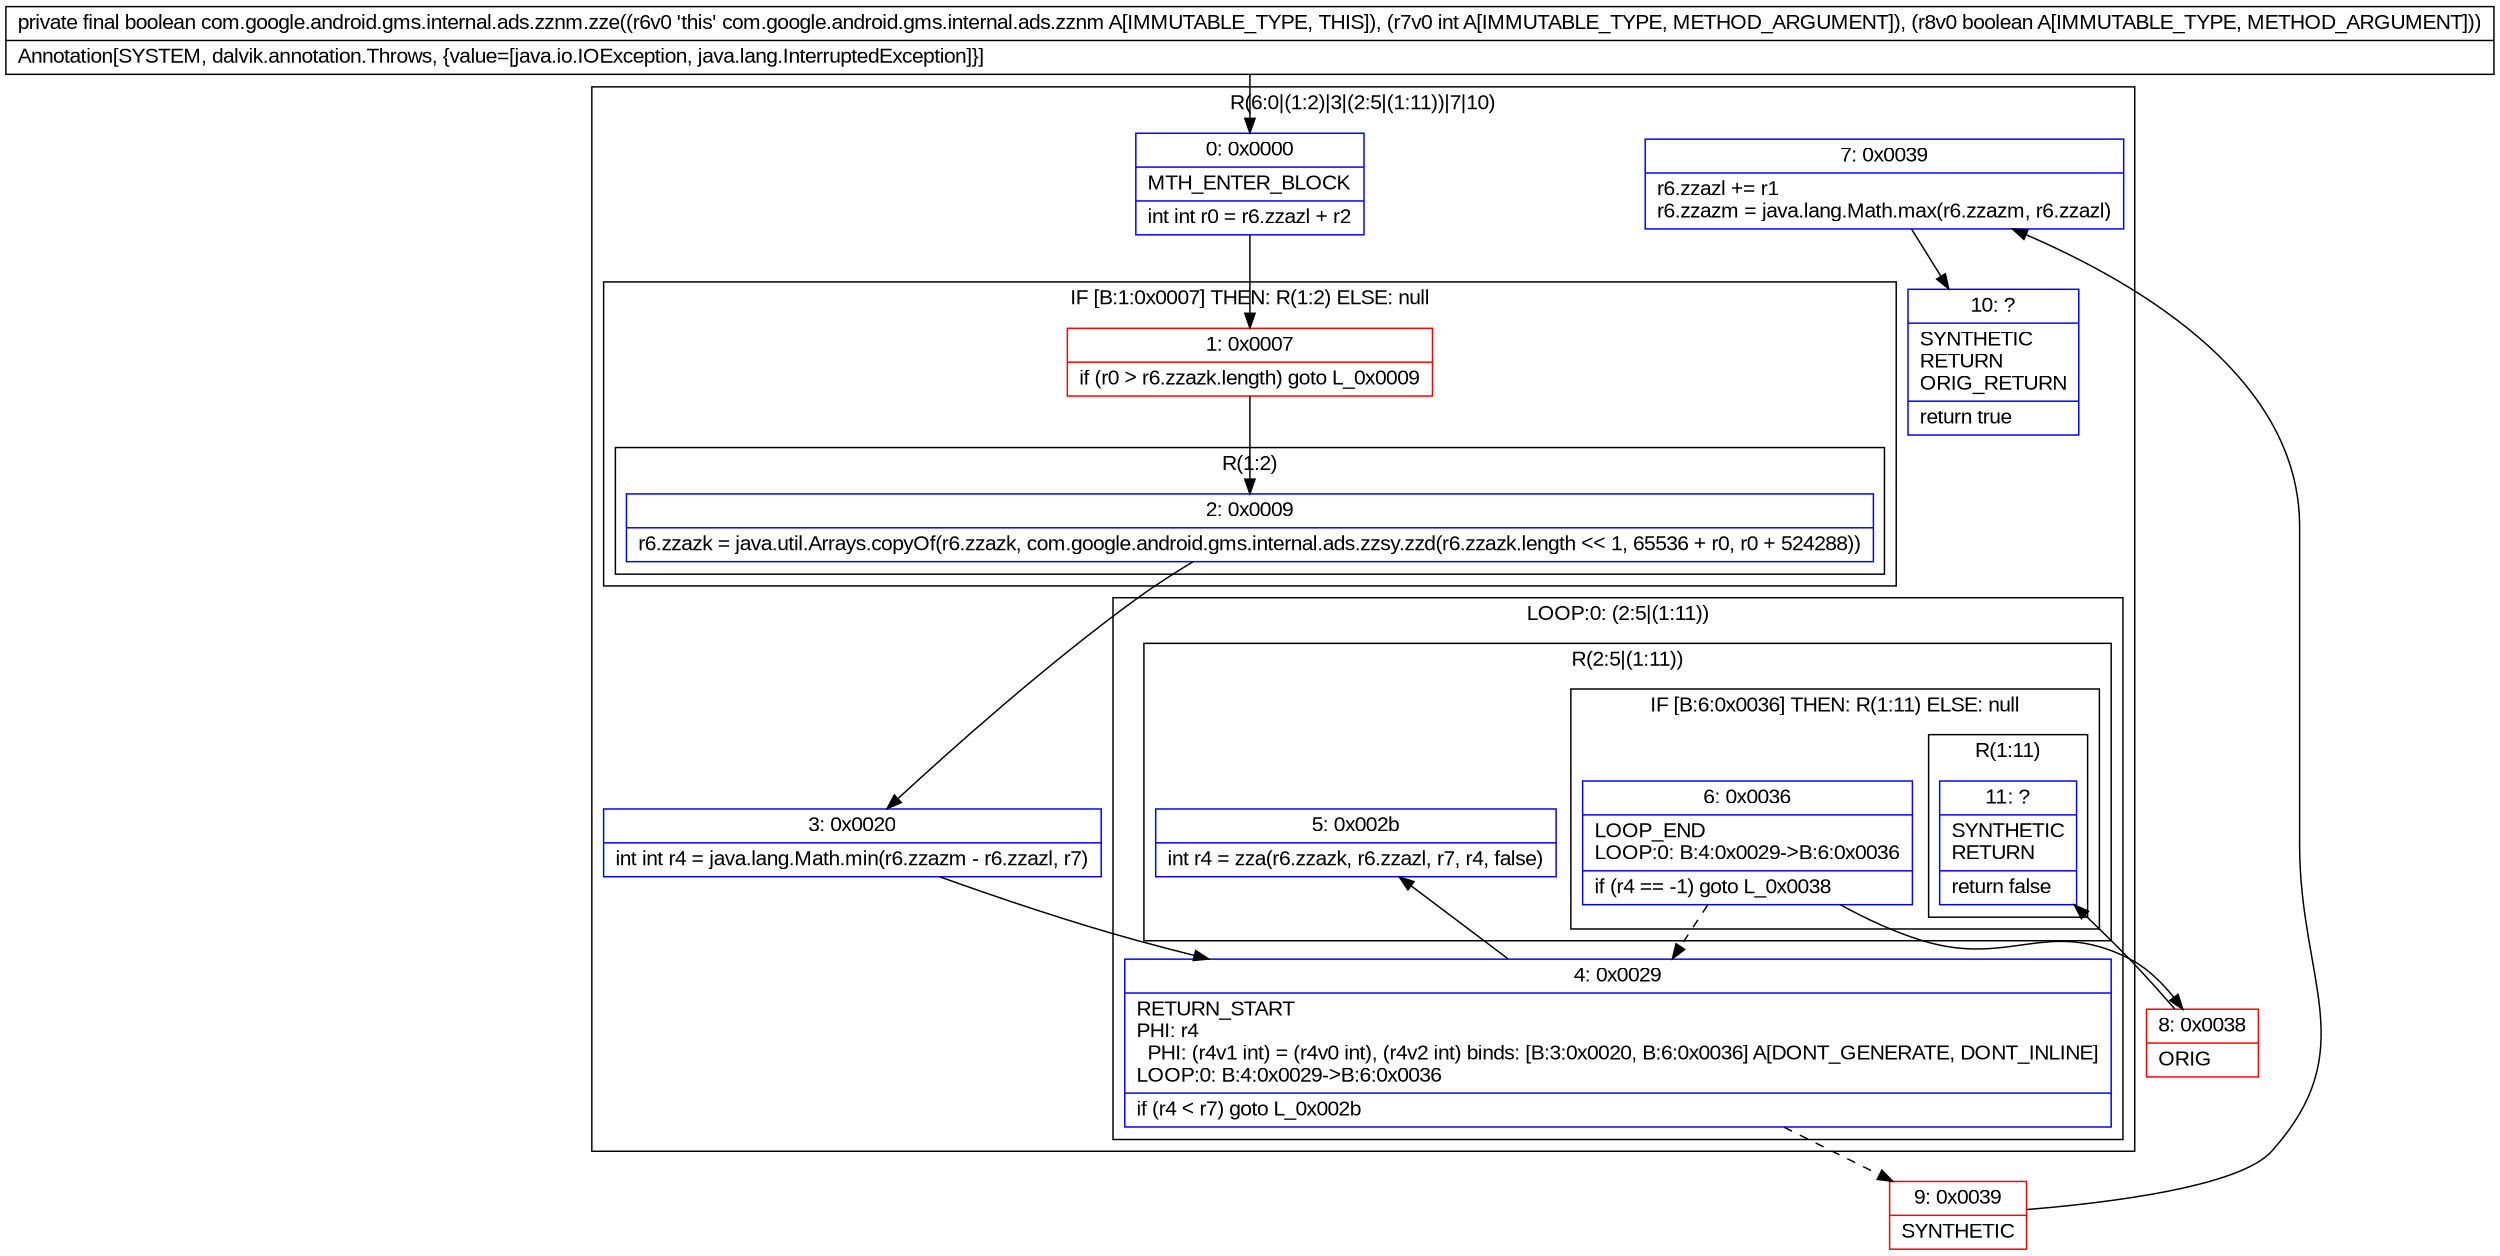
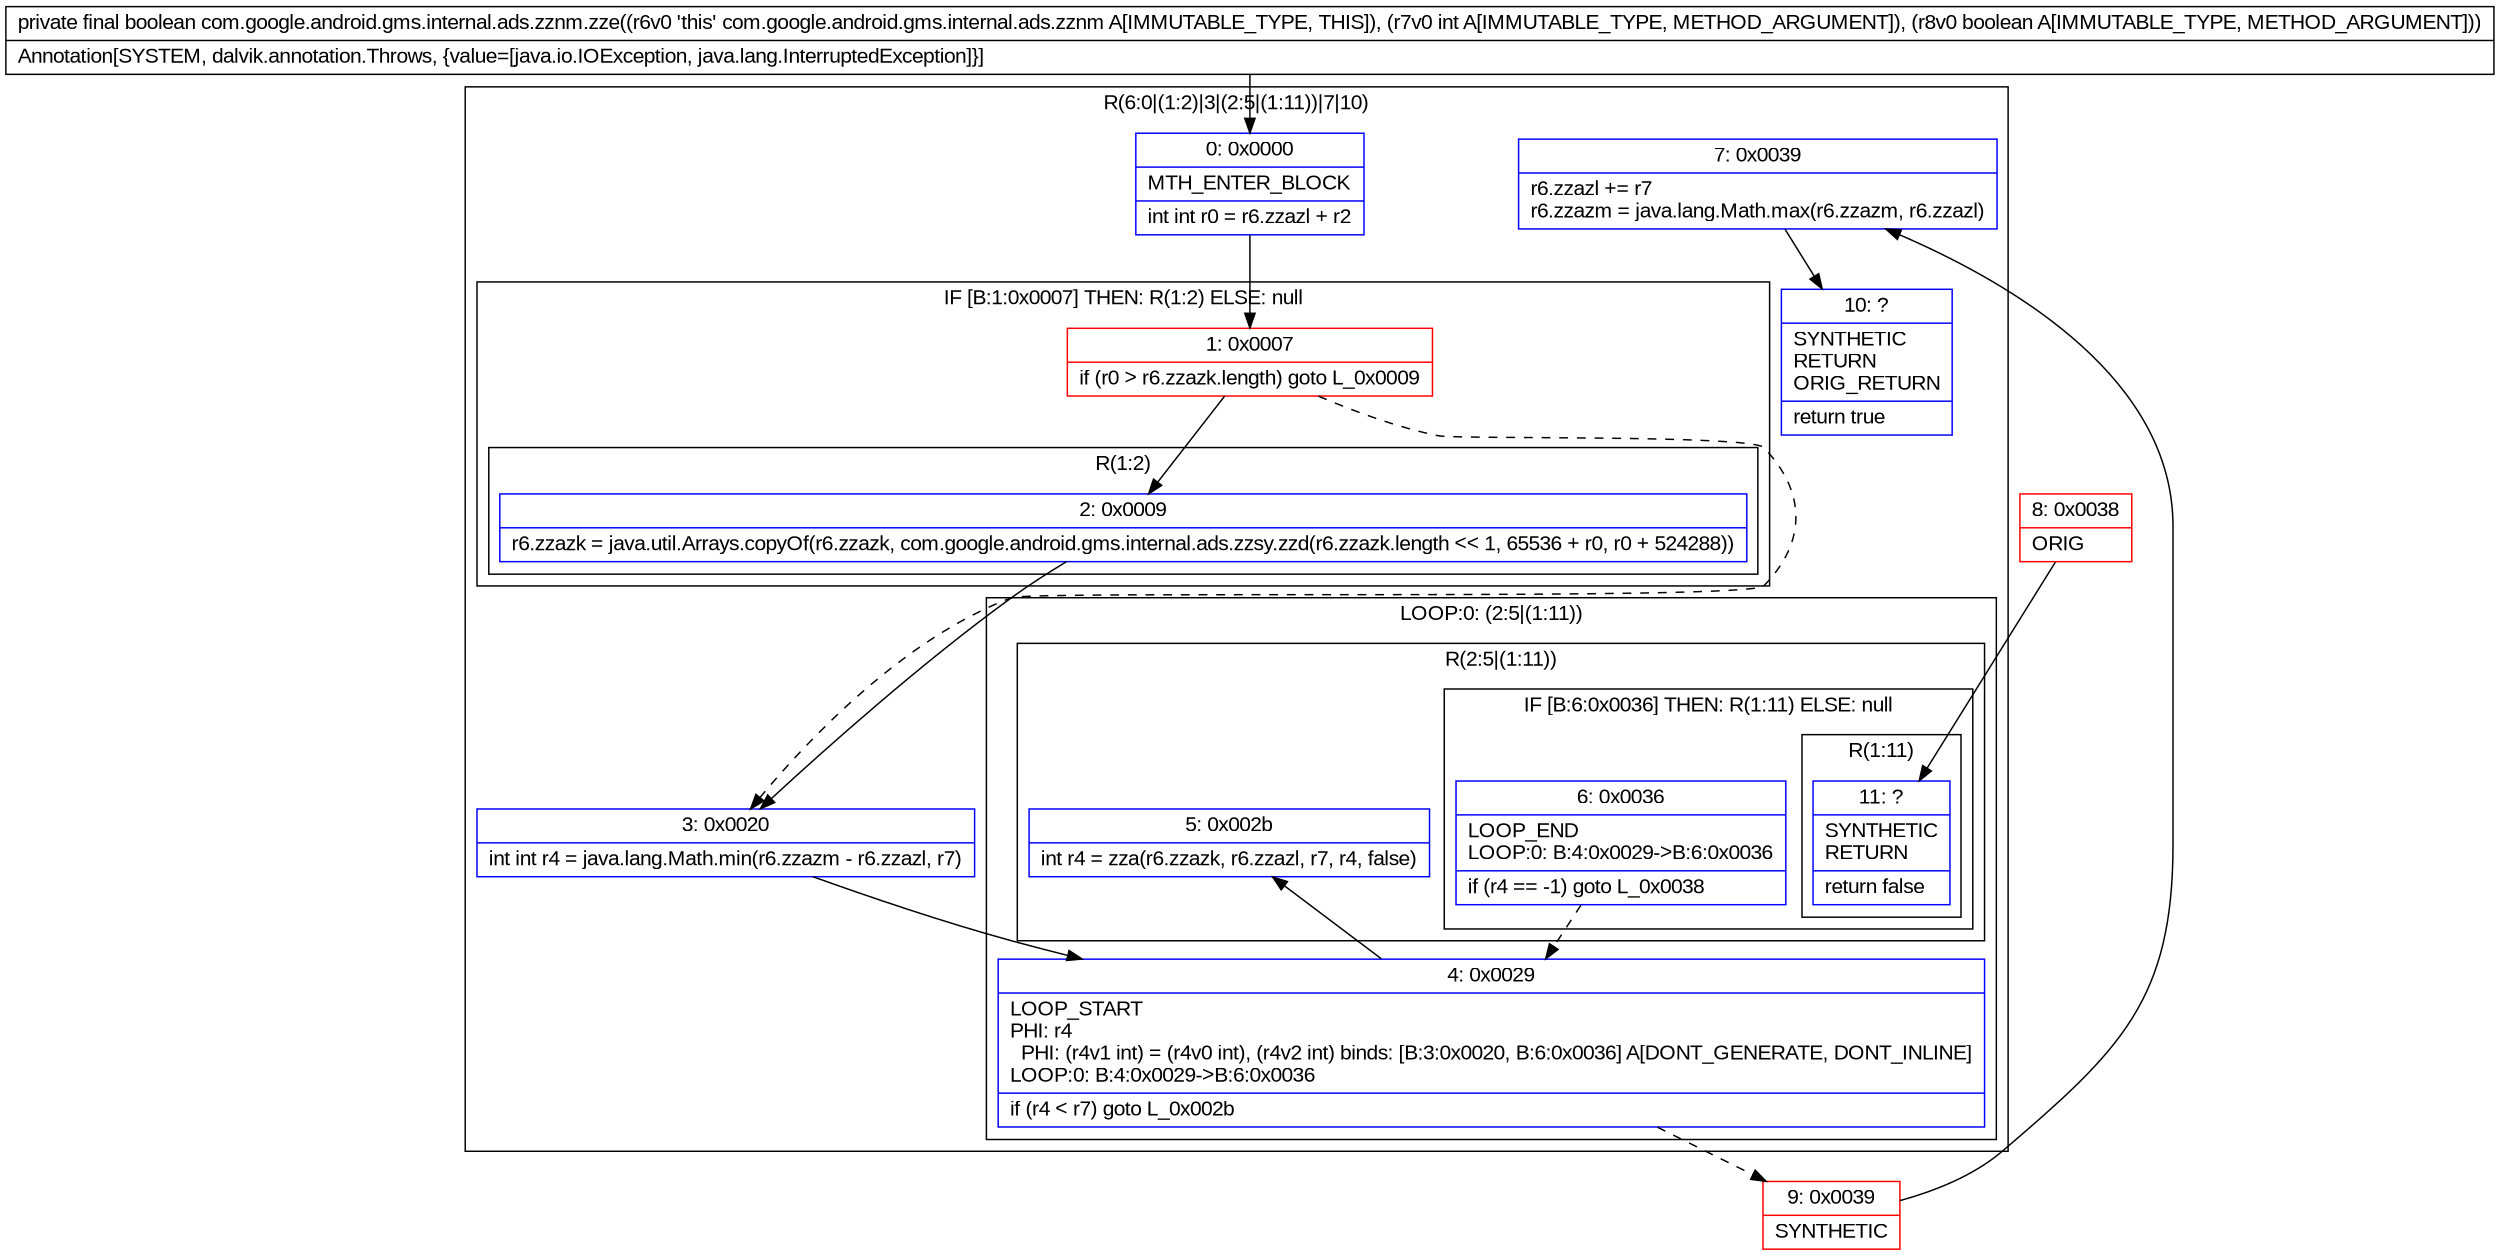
node "7: 0x0039": text "r6.zzazl += r1" -> "r6.zzazl += r7"
edge "1: 0x0007" -> "3: 0x0020": added
edge "6: 0x0036" -> "8: 0x0038": removed
node "4: 0x0029": text "RETURN_START" -> "LOOP_START"
